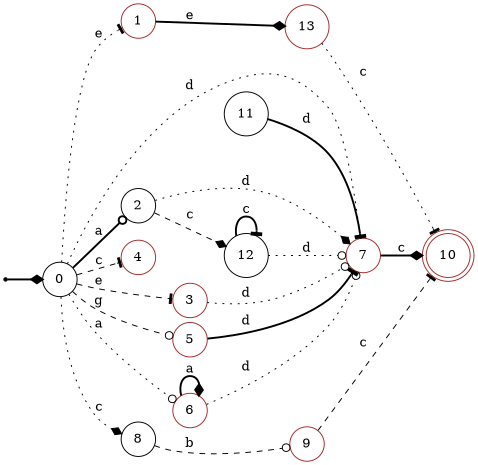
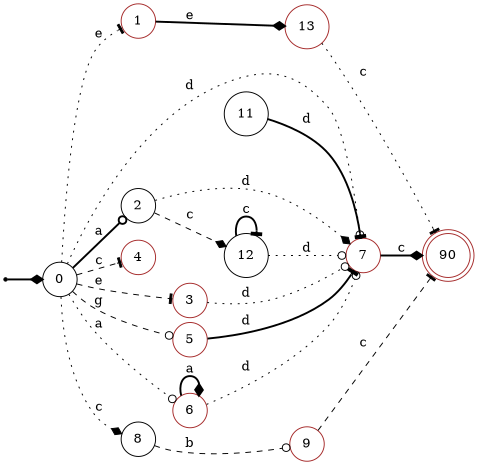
edge "0" -> "7": arrowhead tee -> odot
node "10": label "10" -> "90"
